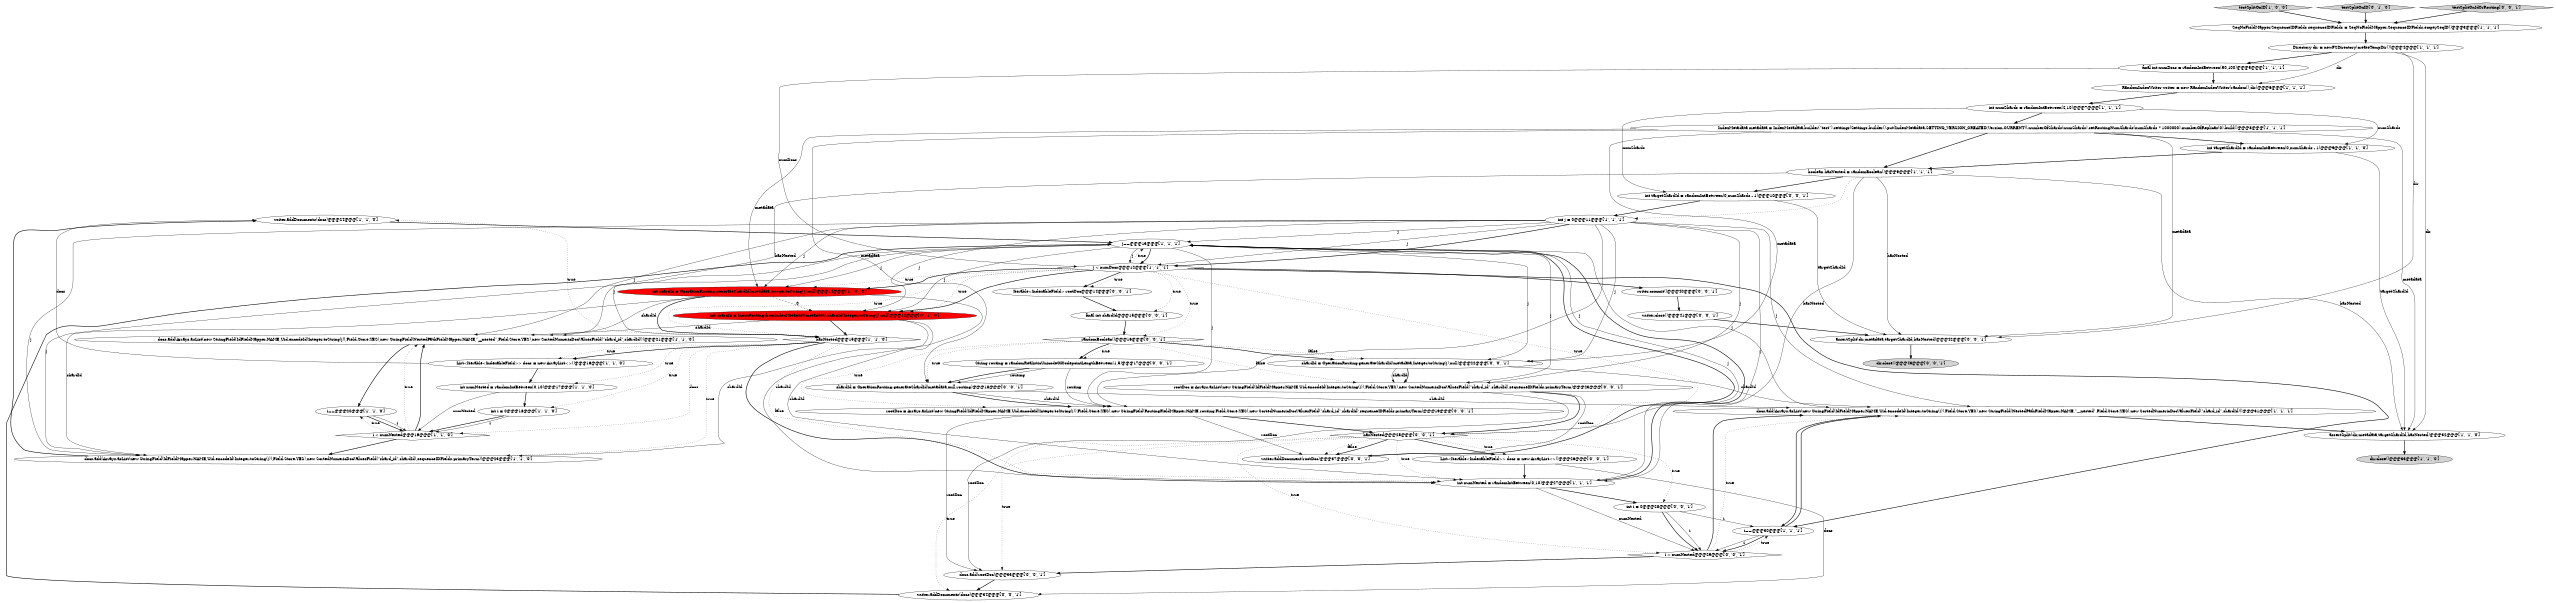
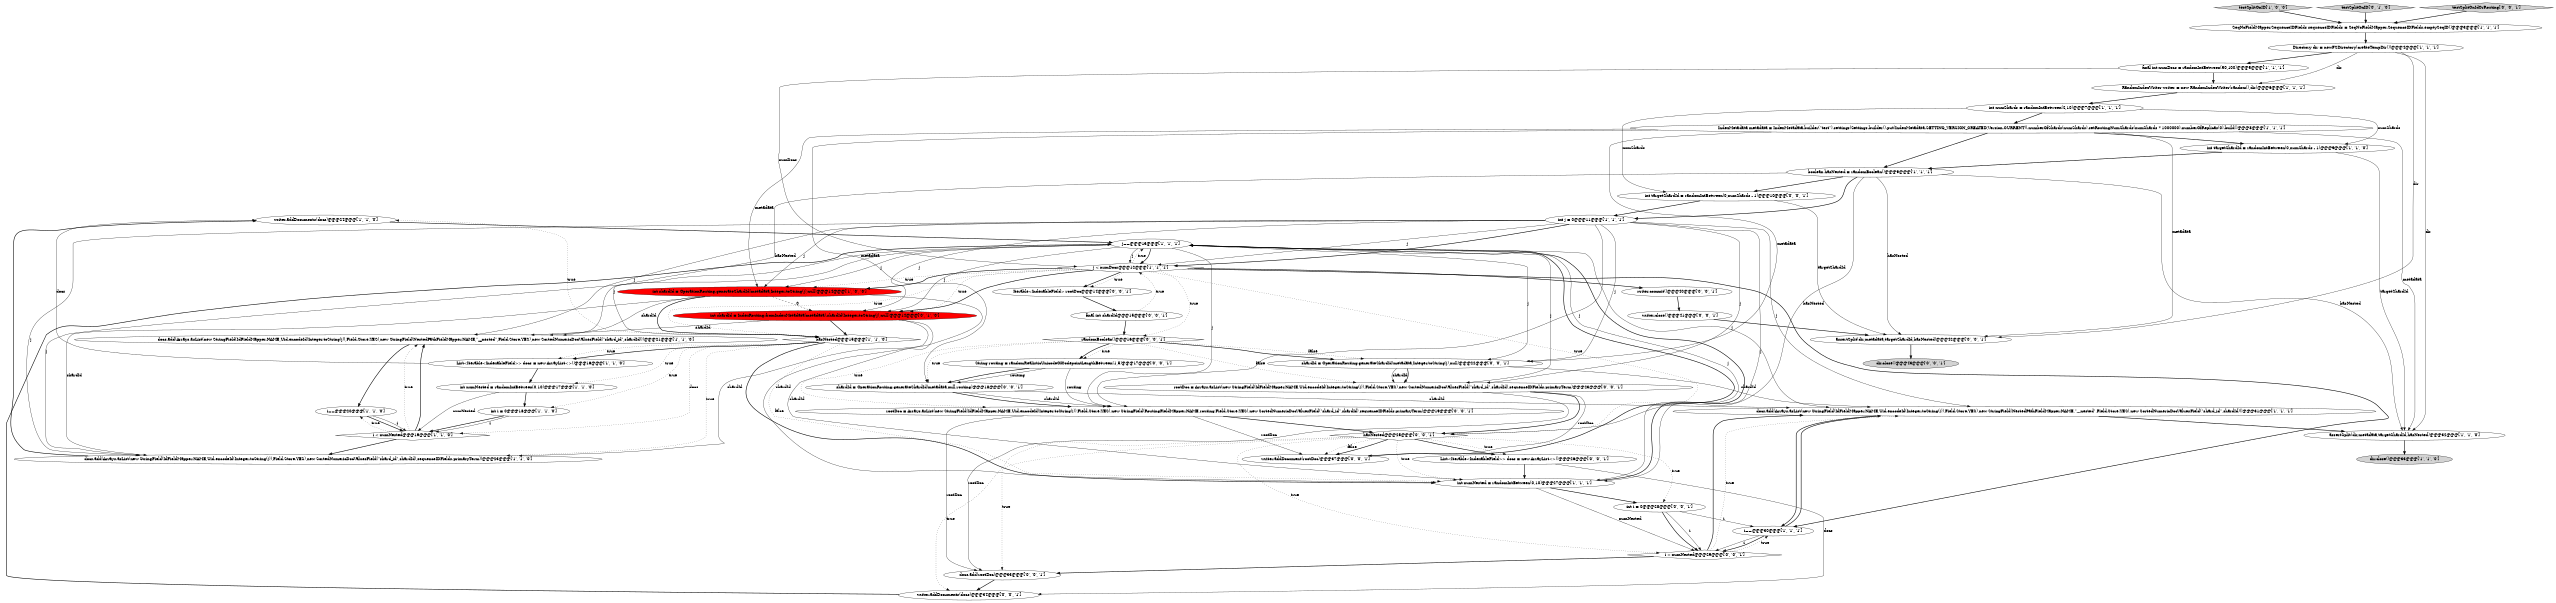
edge "boolean hasNested = randomBoolean()@@@9@@@['1', '1', '1']" -> "int j = 0@@@11@@@['1', '1', '1']": style dotted -> bold
edge "int j = 0@@@11@@@['1', '1', '1']" -> "j++@@@13@@@['1', '1', '1']": removed, label "j"
edge "j < numDocs@@@12@@@['1', '1', '1']" -> "final int shardId@@@15@@@['0', '0', '1']": reversed
